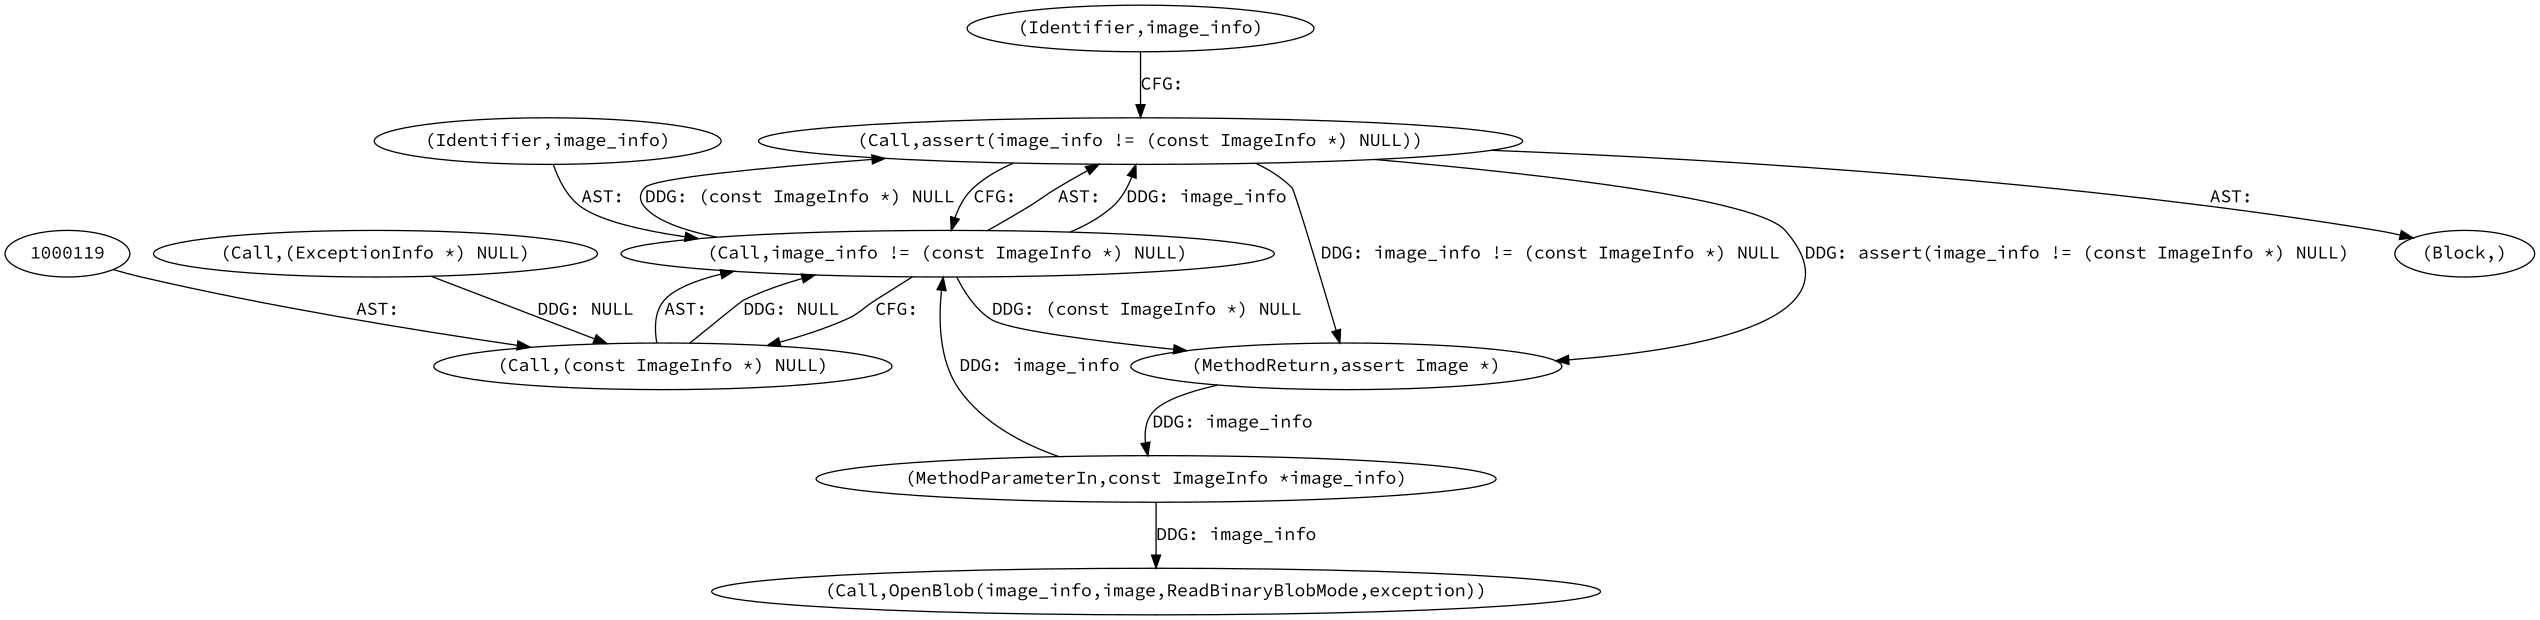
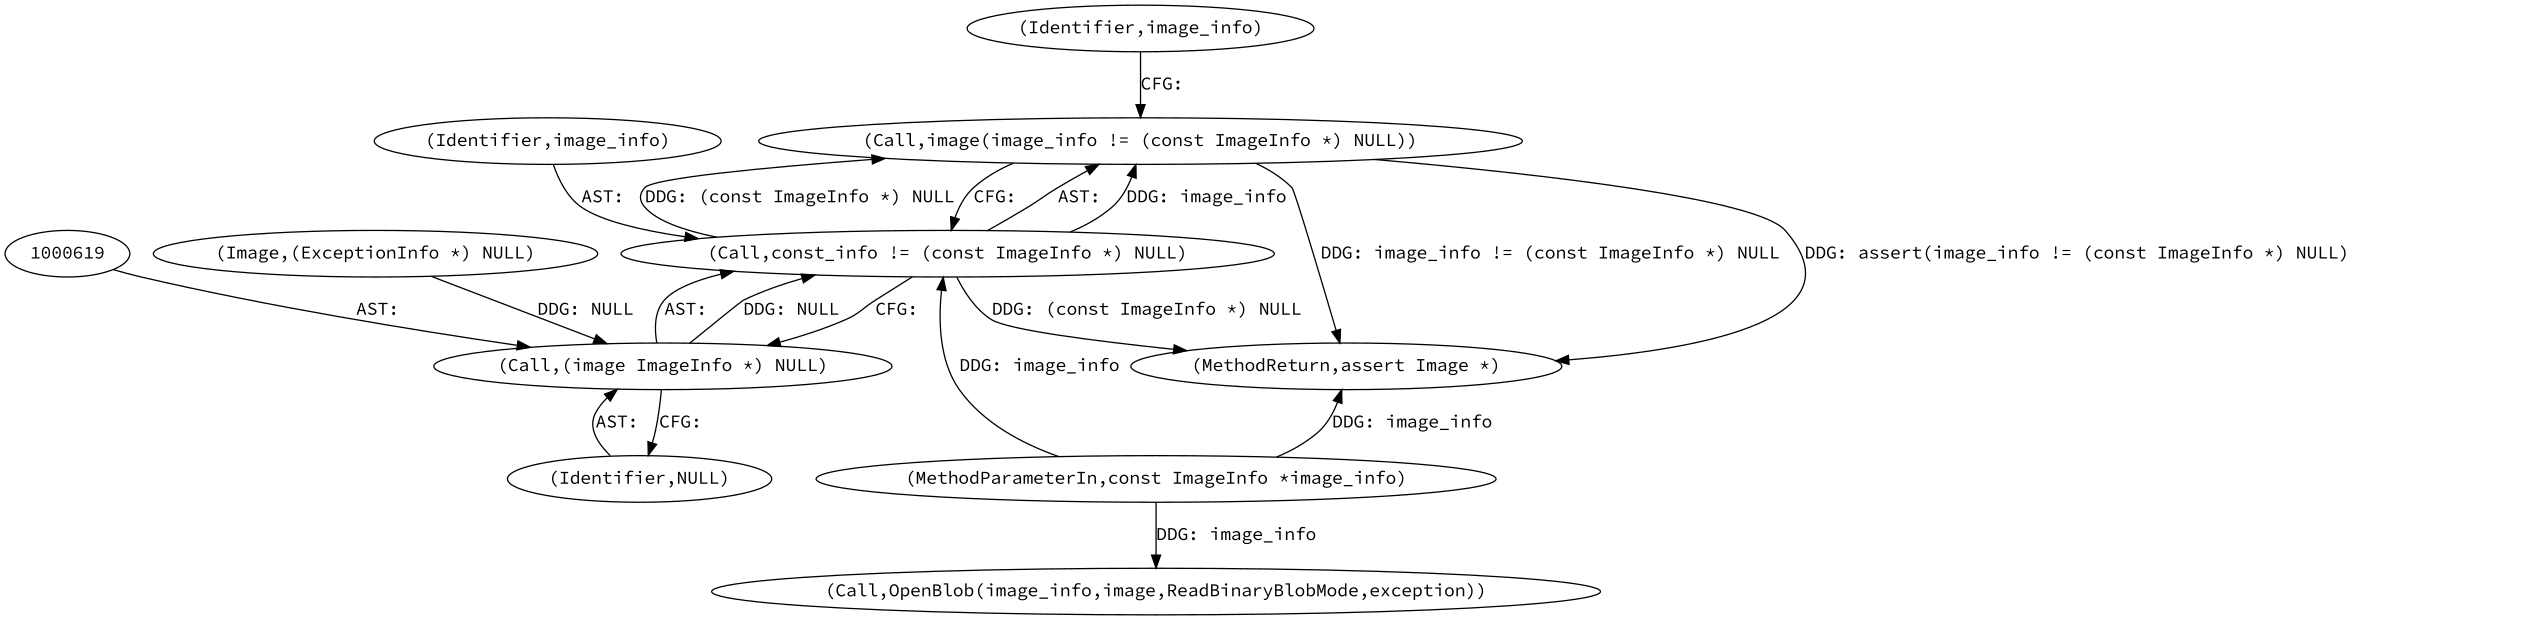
node "(Call,assert(image_info != (const ImageInfo *) NULL))": label "(Call,assert(image_info != (const ImageInfo *) NULL))" -> "(Call,image(image_info != (const ImageInfo *) NULL))"
node "1000119": label "1000119" -> "1000619"
node "(Call,(ExceptionInfo *) NULL)": label "(Call,(ExceptionInfo *) NULL)" -> "(Image,(ExceptionInfo *) NULL)"
node "(Call,image_info != (const ImageInfo *) NULL)": label "(Call,image_info != (const ImageInfo *) NULL)" -> "(Call,const_info != (const ImageInfo *) NULL)"
node "(Block,)": removed
node "(Call,(const ImageInfo *) NULL)": label "(Call,(const ImageInfo *) NULL)" -> "(Call,(image ImageInfo *) NULL)"
edge "(MethodReturn,assert Image *)" -> "(MethodParameterIn,const ImageInfo *image_info)": reversed
node "(Identifier,NULL)": added
